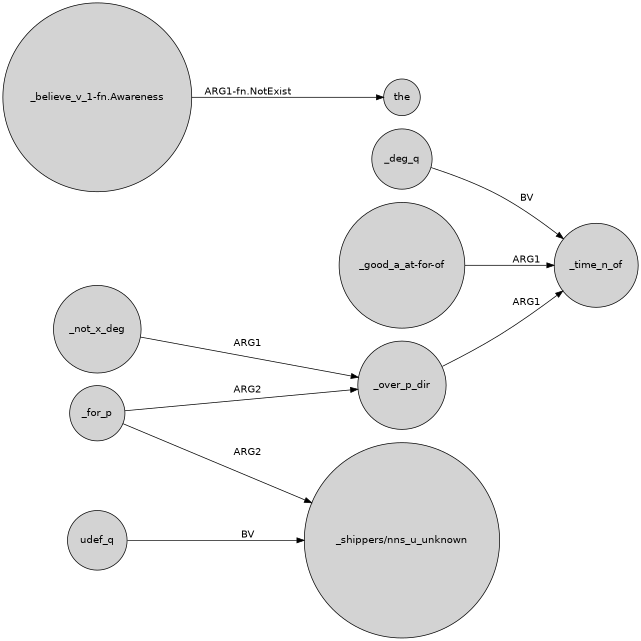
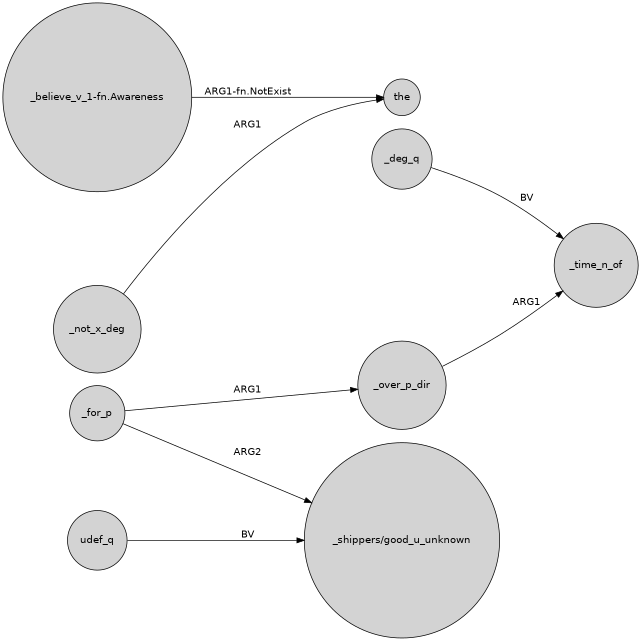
node "_good_a_at-for-of": removed
edge "_not_x_deg" -> "_over_p_dir": now "_not_x_deg" -> "the"
edge "_for_p" -> "_over_p_dir": label "ARG2" -> "ARG1"
node "_shippers/nns_u_unknown": label "_shippers/nns_u_unknown" -> "_shippers/good_u_unknown"
